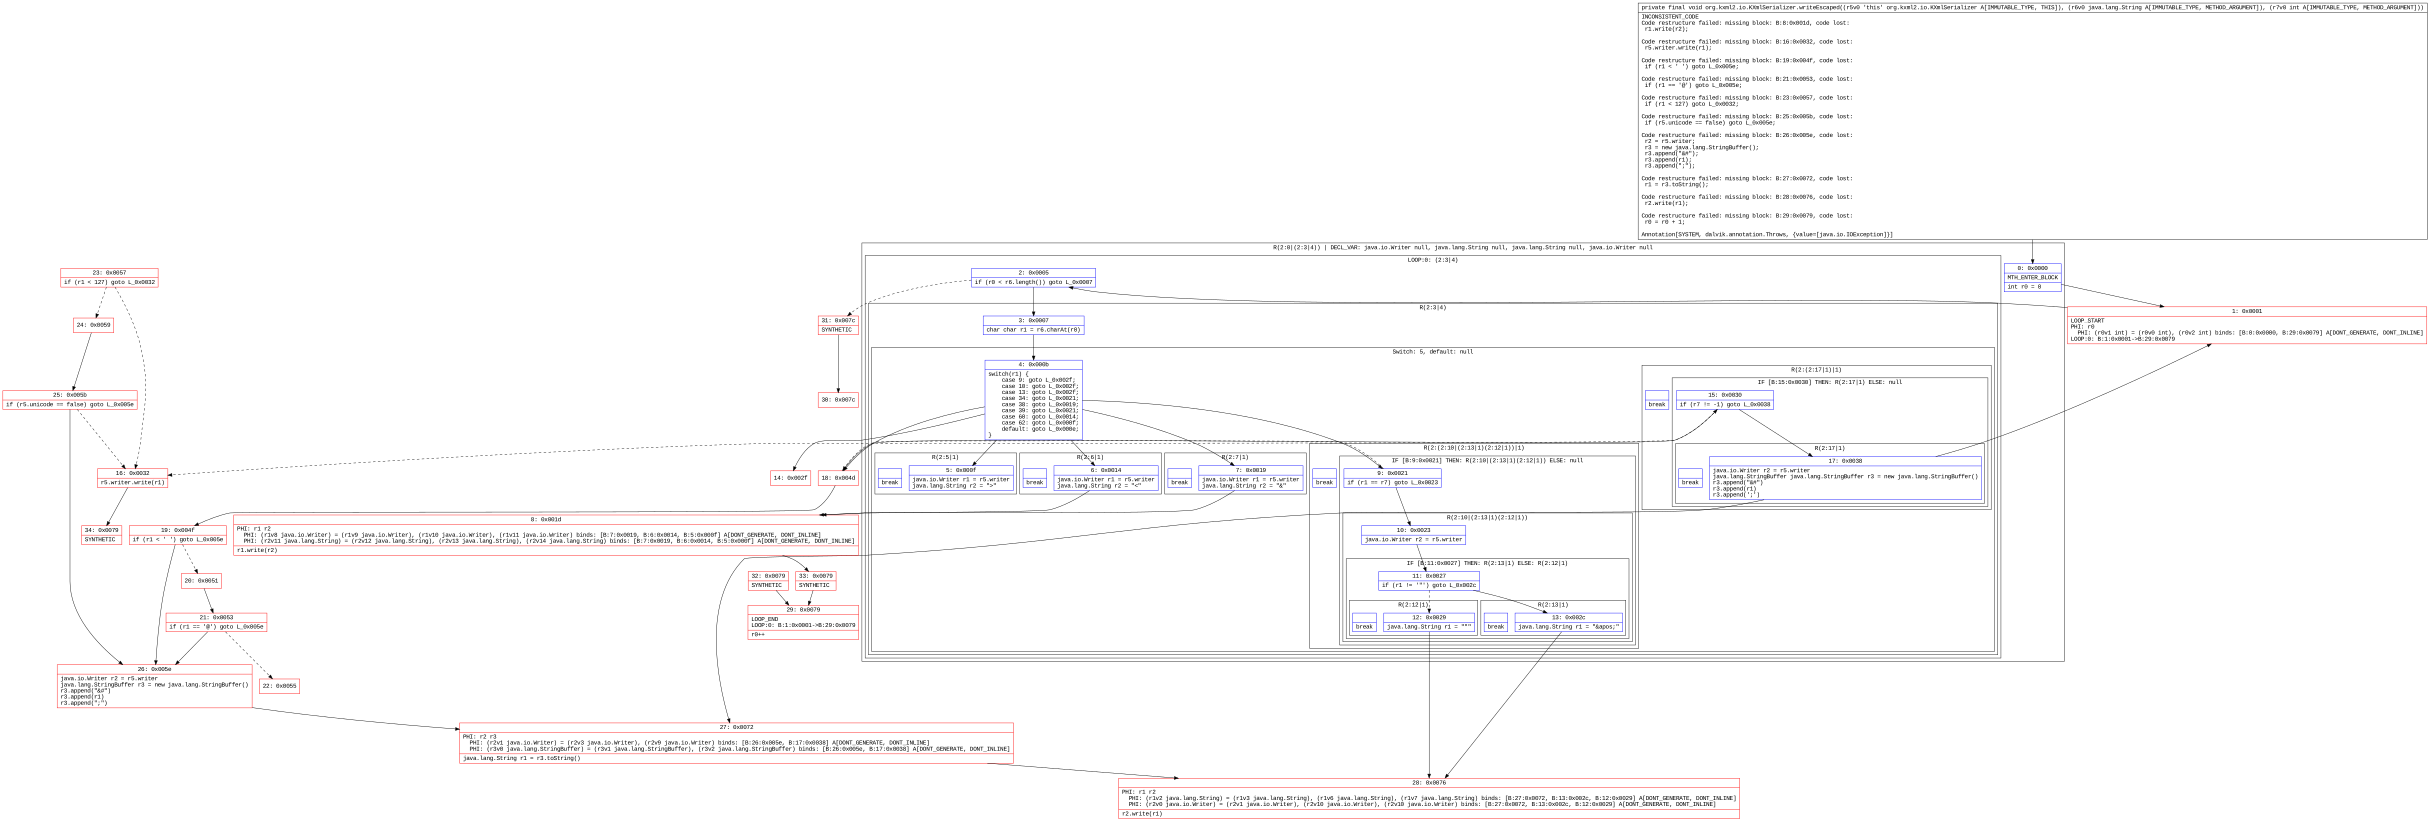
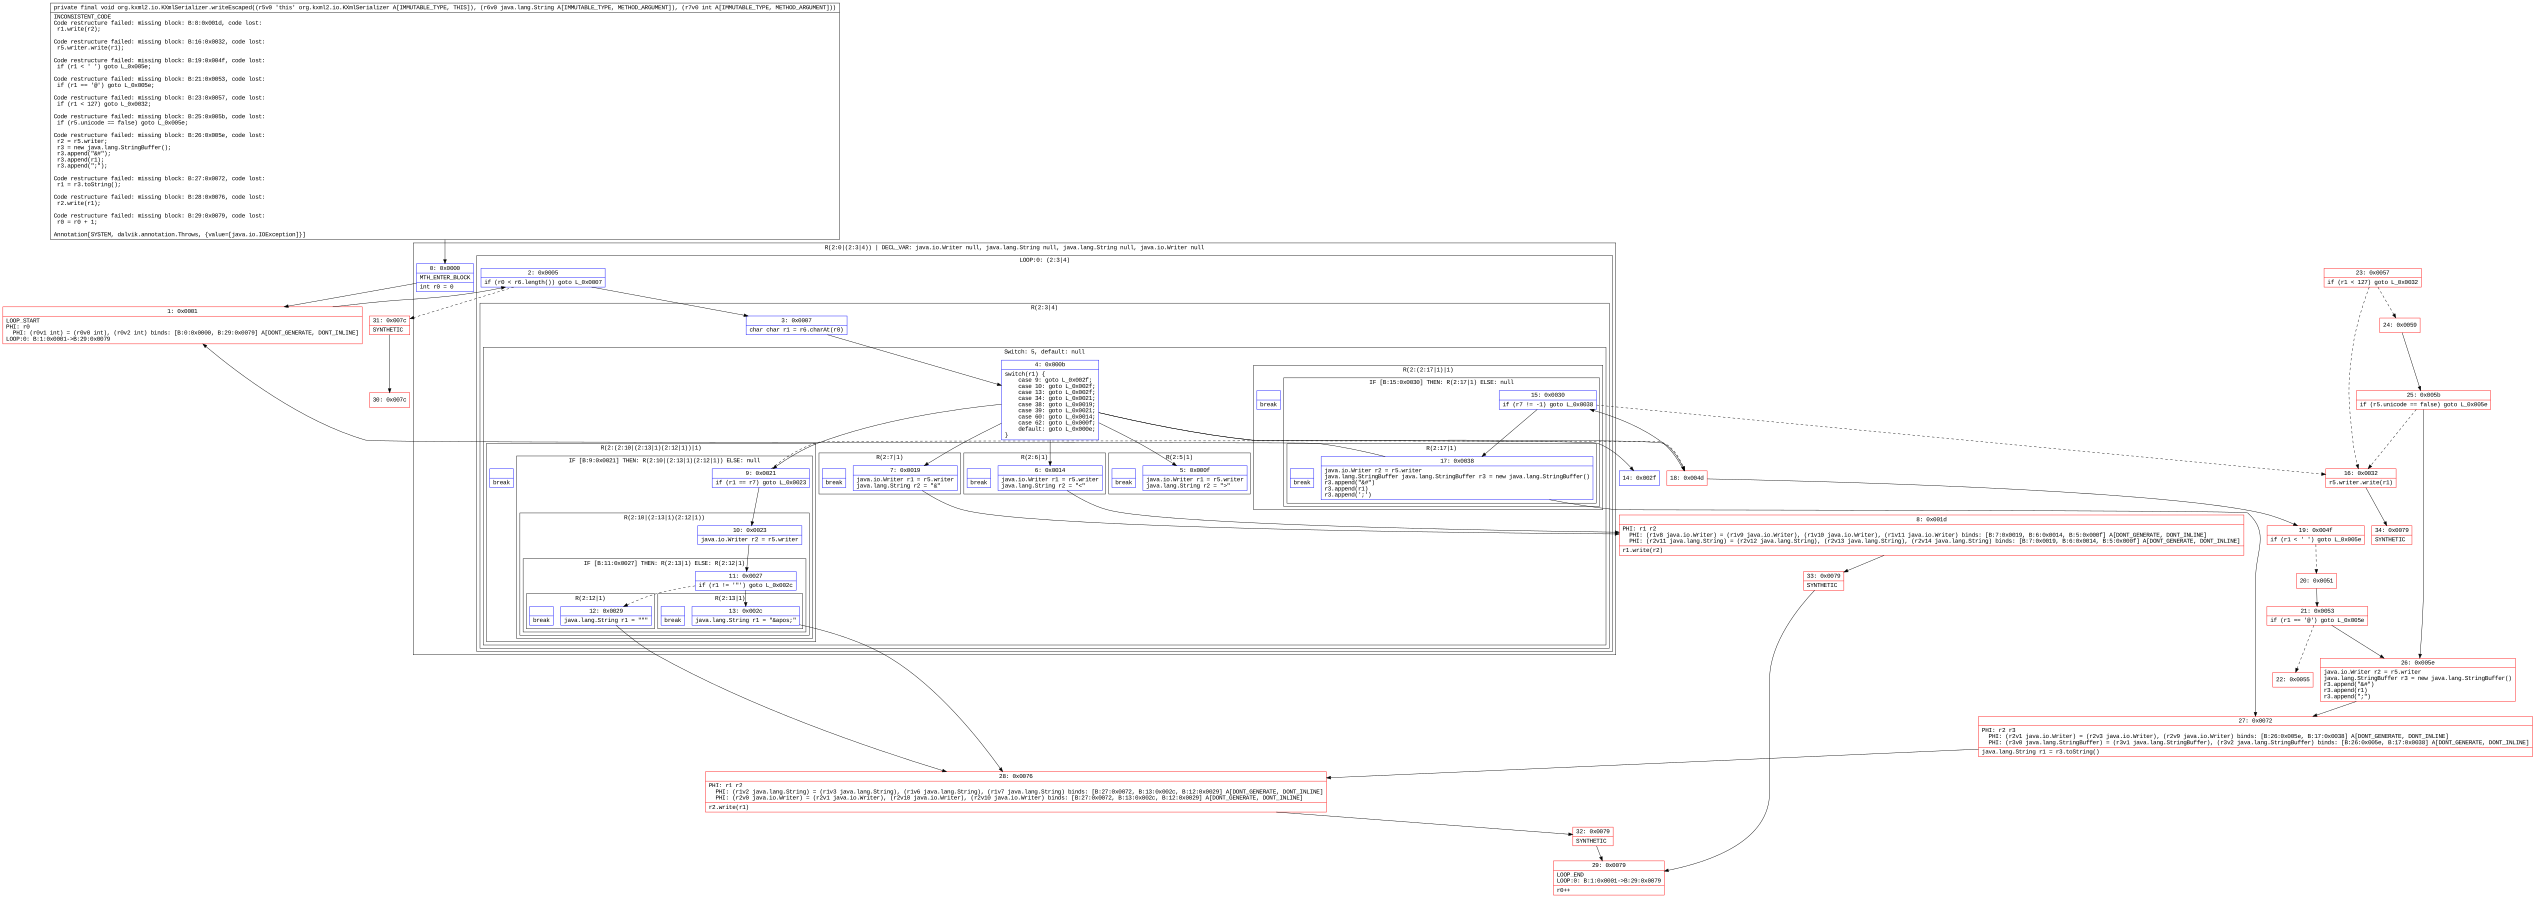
node "14: 0x002f": color red -> blue
edge "19: 0x004f" -> "26: 0x005e": removed
edge "28: 0x0076" -> "32: 0x0079": added
